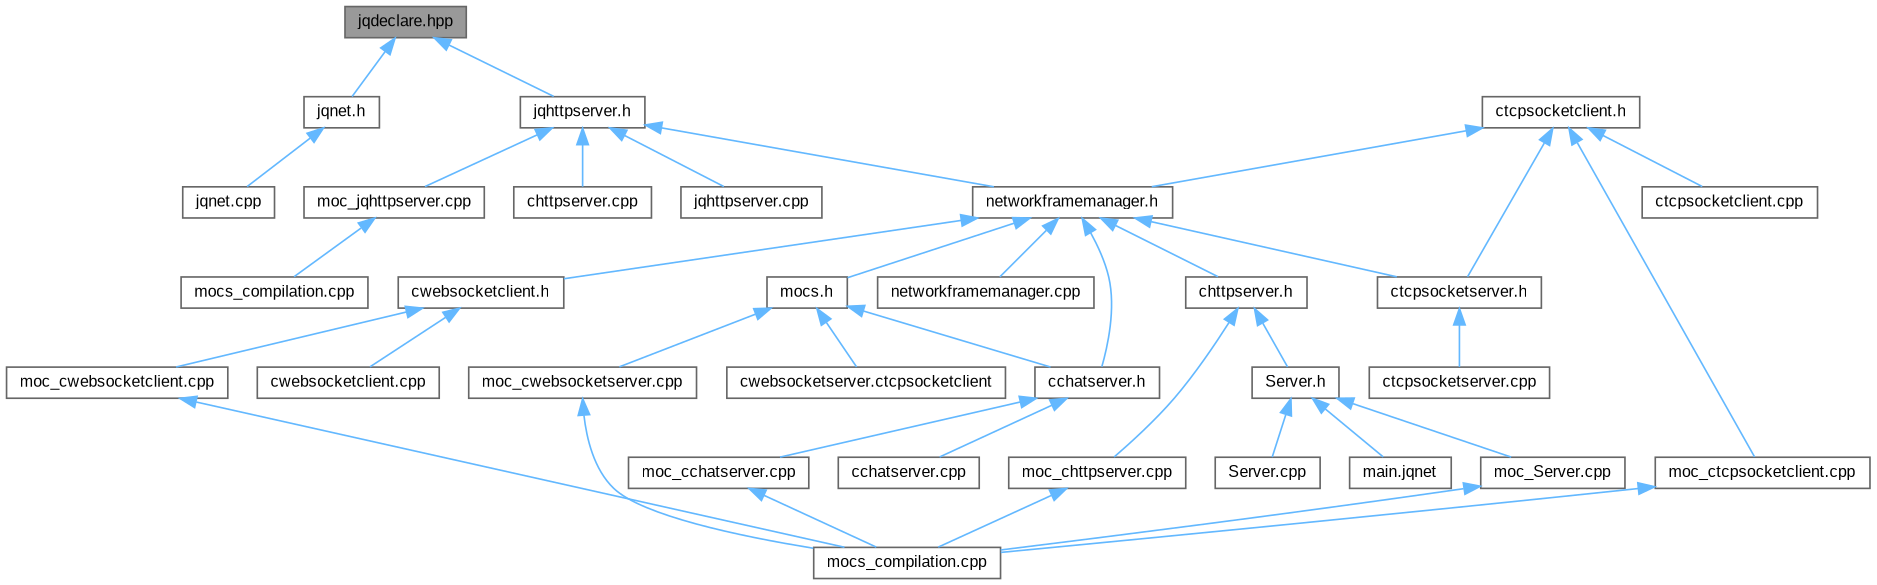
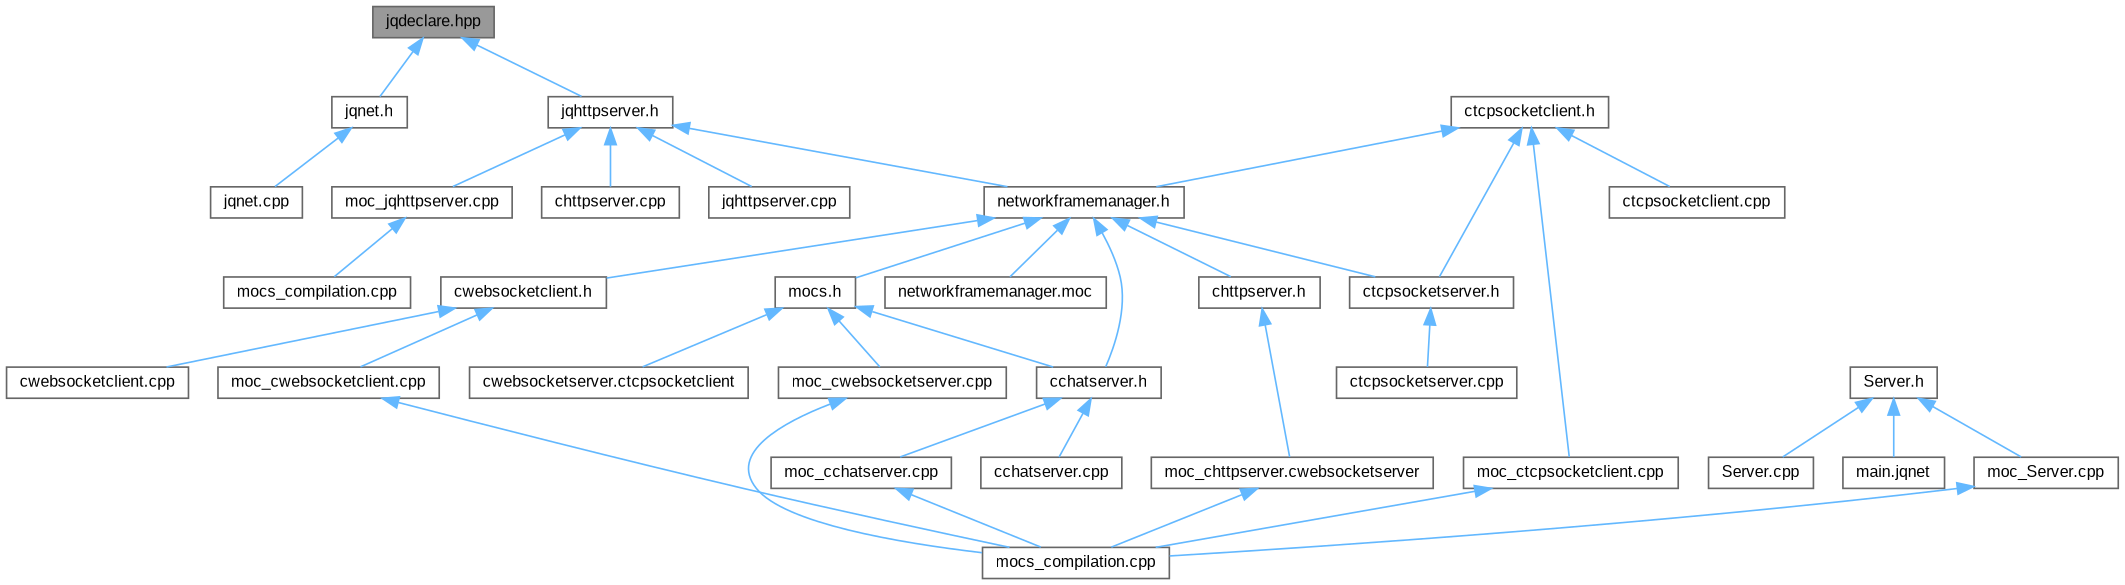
node "networkframemanager.cpp": label "networkframemanager.cpp" -> "networkframemanager.moc"
edge "Server.h" -> "chttpserver.h": removed
node "moc_chttpserver.cpp": label "moc_chttpserver.cpp" -> "moc_chttpserver.cwebsocketserver"
